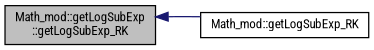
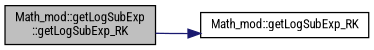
edge "Math_mod::getLogSubExp_RK" -> "Math_mod::getLogSubExp ::getLogSubExp_RK": reversed
